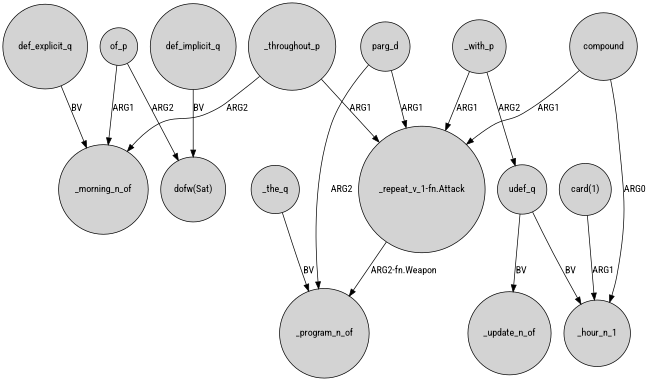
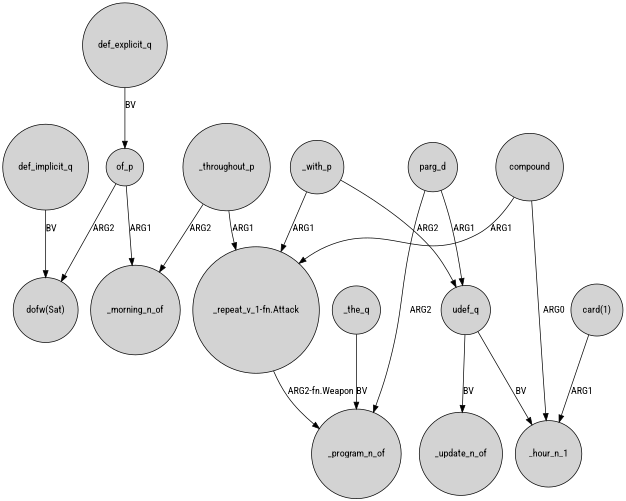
edge "parg_d" -> "_repeat_v_1-fn.Attack": now "parg_d" -> "udef_q"
edge "def_explicit_q" -> "_morning_n_of": now "def_explicit_q" -> "of_p"
